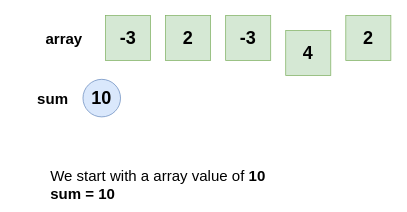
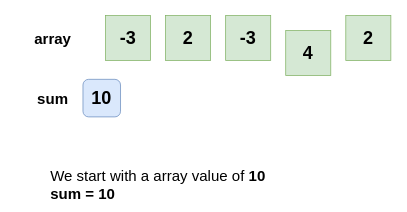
node "array": moved (64, 38) -> (53, 38)
node "10": shape ellipse -> rounded rectangle
